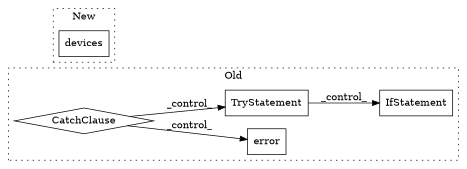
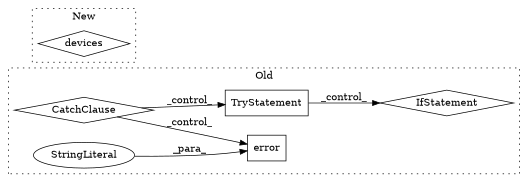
node "devices": shape box -> diamond
node "IfStatement": shape box -> diamond
node "StringLiteral": added
